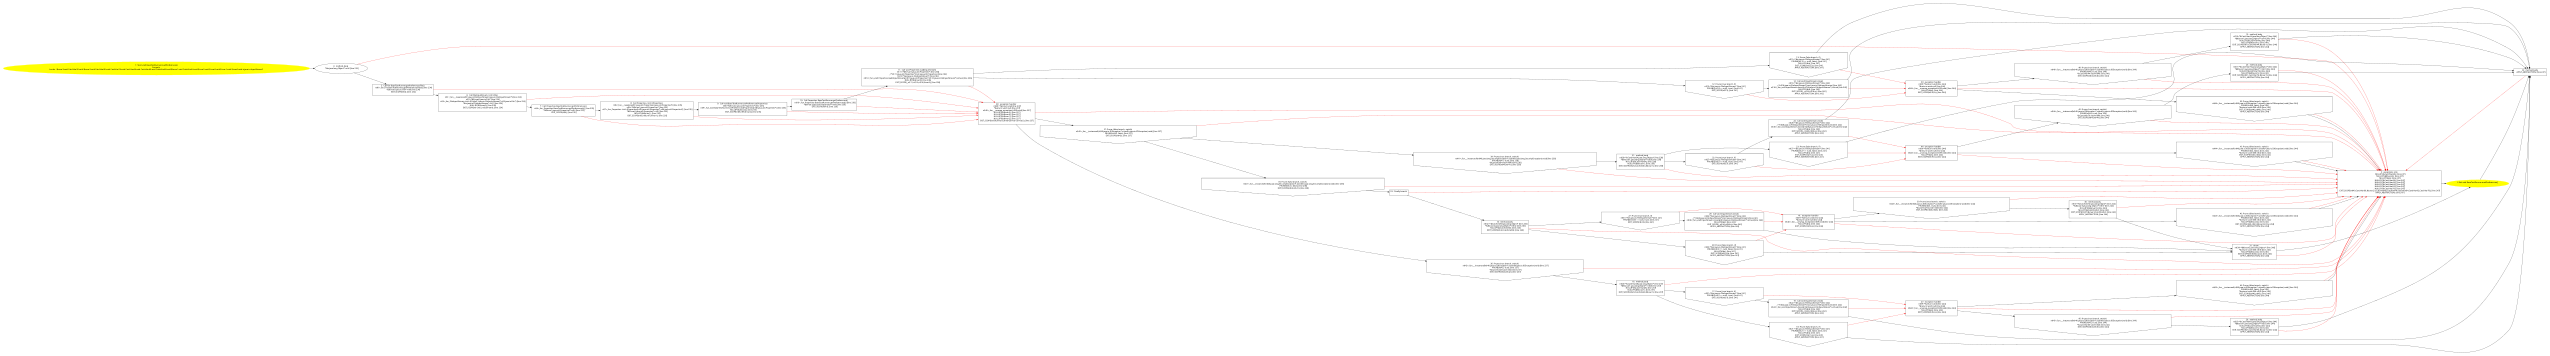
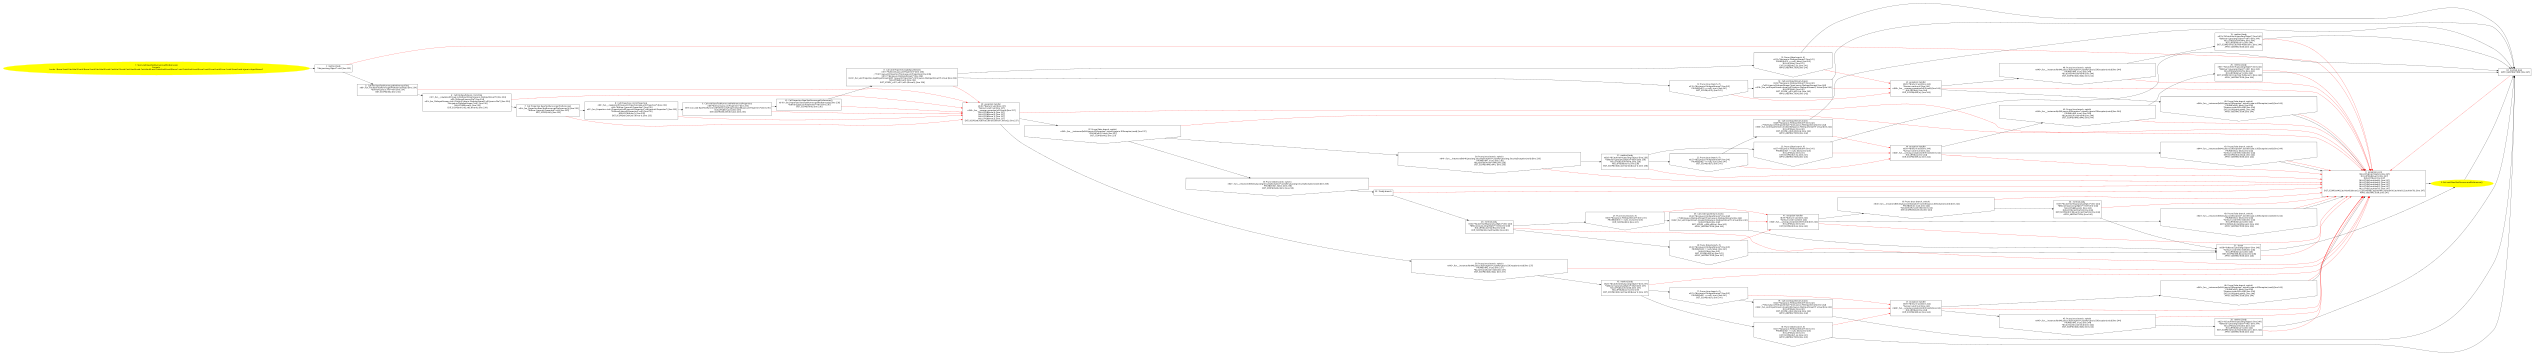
node "4:  method_body *&is:java.lang.Object*=null [line 232]": shape ellipse -> box
